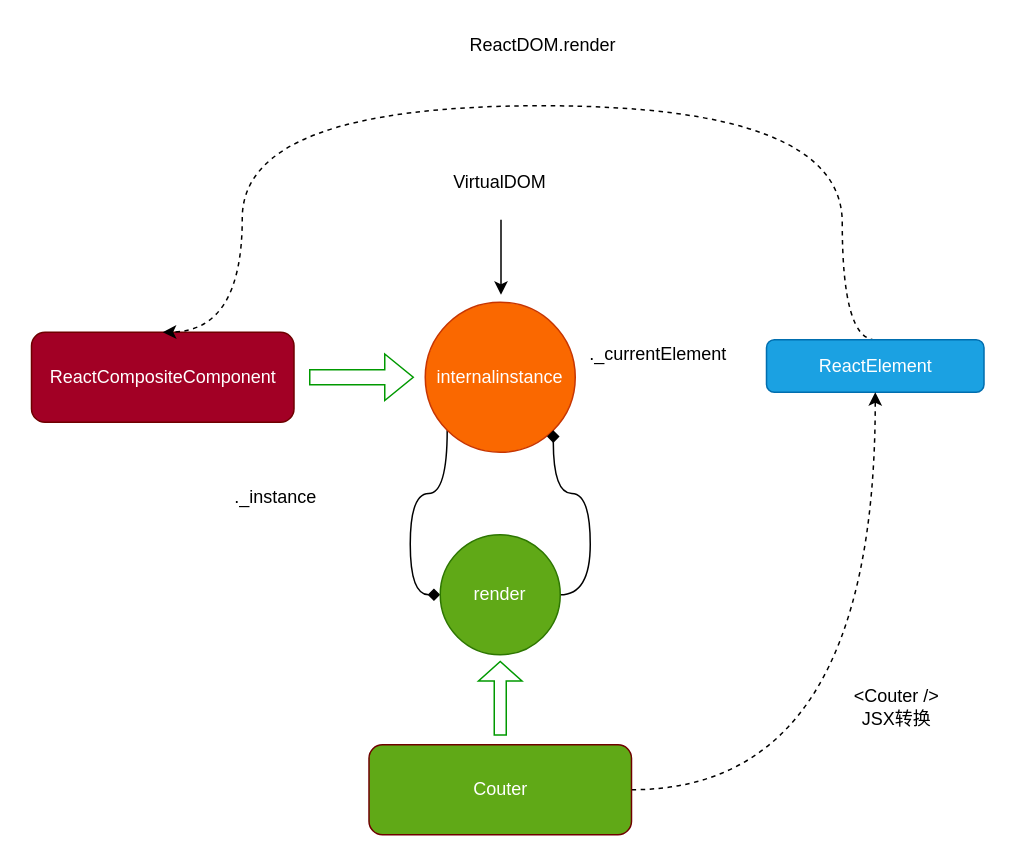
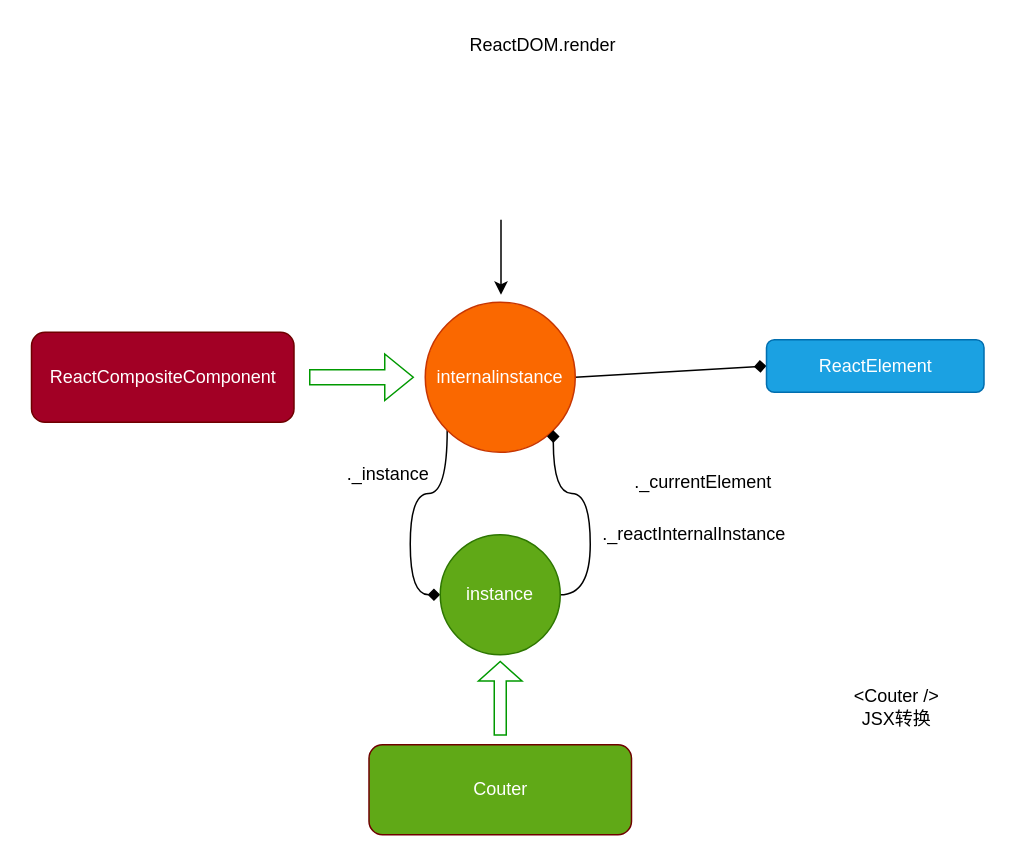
edge "ReactElement" -> "ReactCompositeComponent": removed
node "VirtualDOM": removed
node "._currentElement": moved (658, 355) -> (703, 482)
edge "internalinstance" -> "ReactElement": added
node "._instance": moved (275, 497) -> (388, 475)
node "._reactInternalInstance": added
node "render": label "render" -> "instance"
edge "Couter" -> "ReactElement": removed
